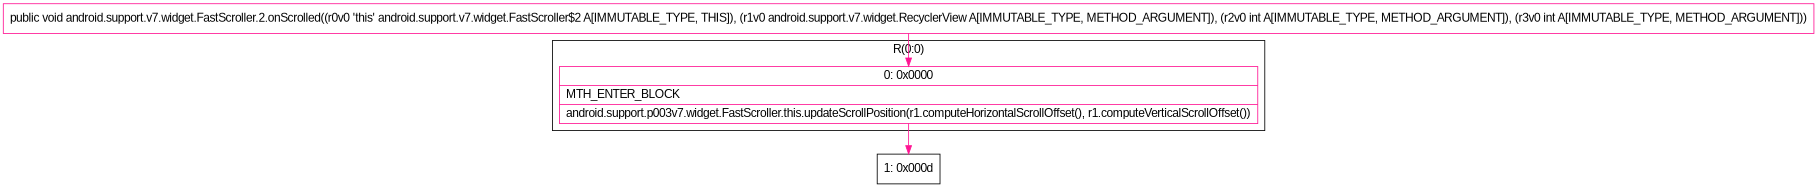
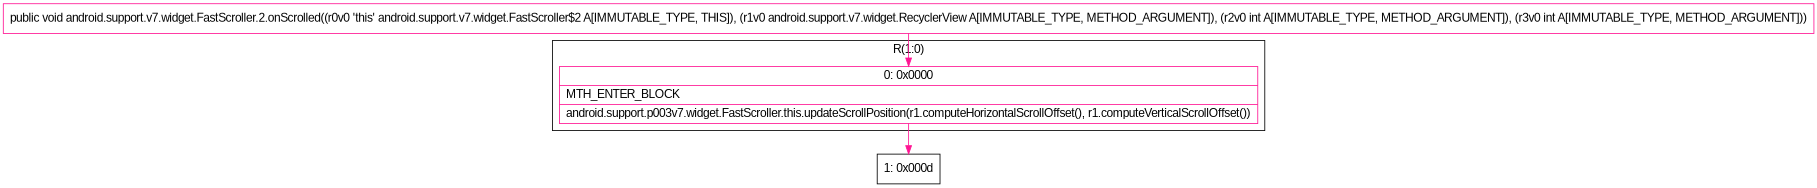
cluster "R(0:0)": label "R(0:0)" -> "R(1:0)"
